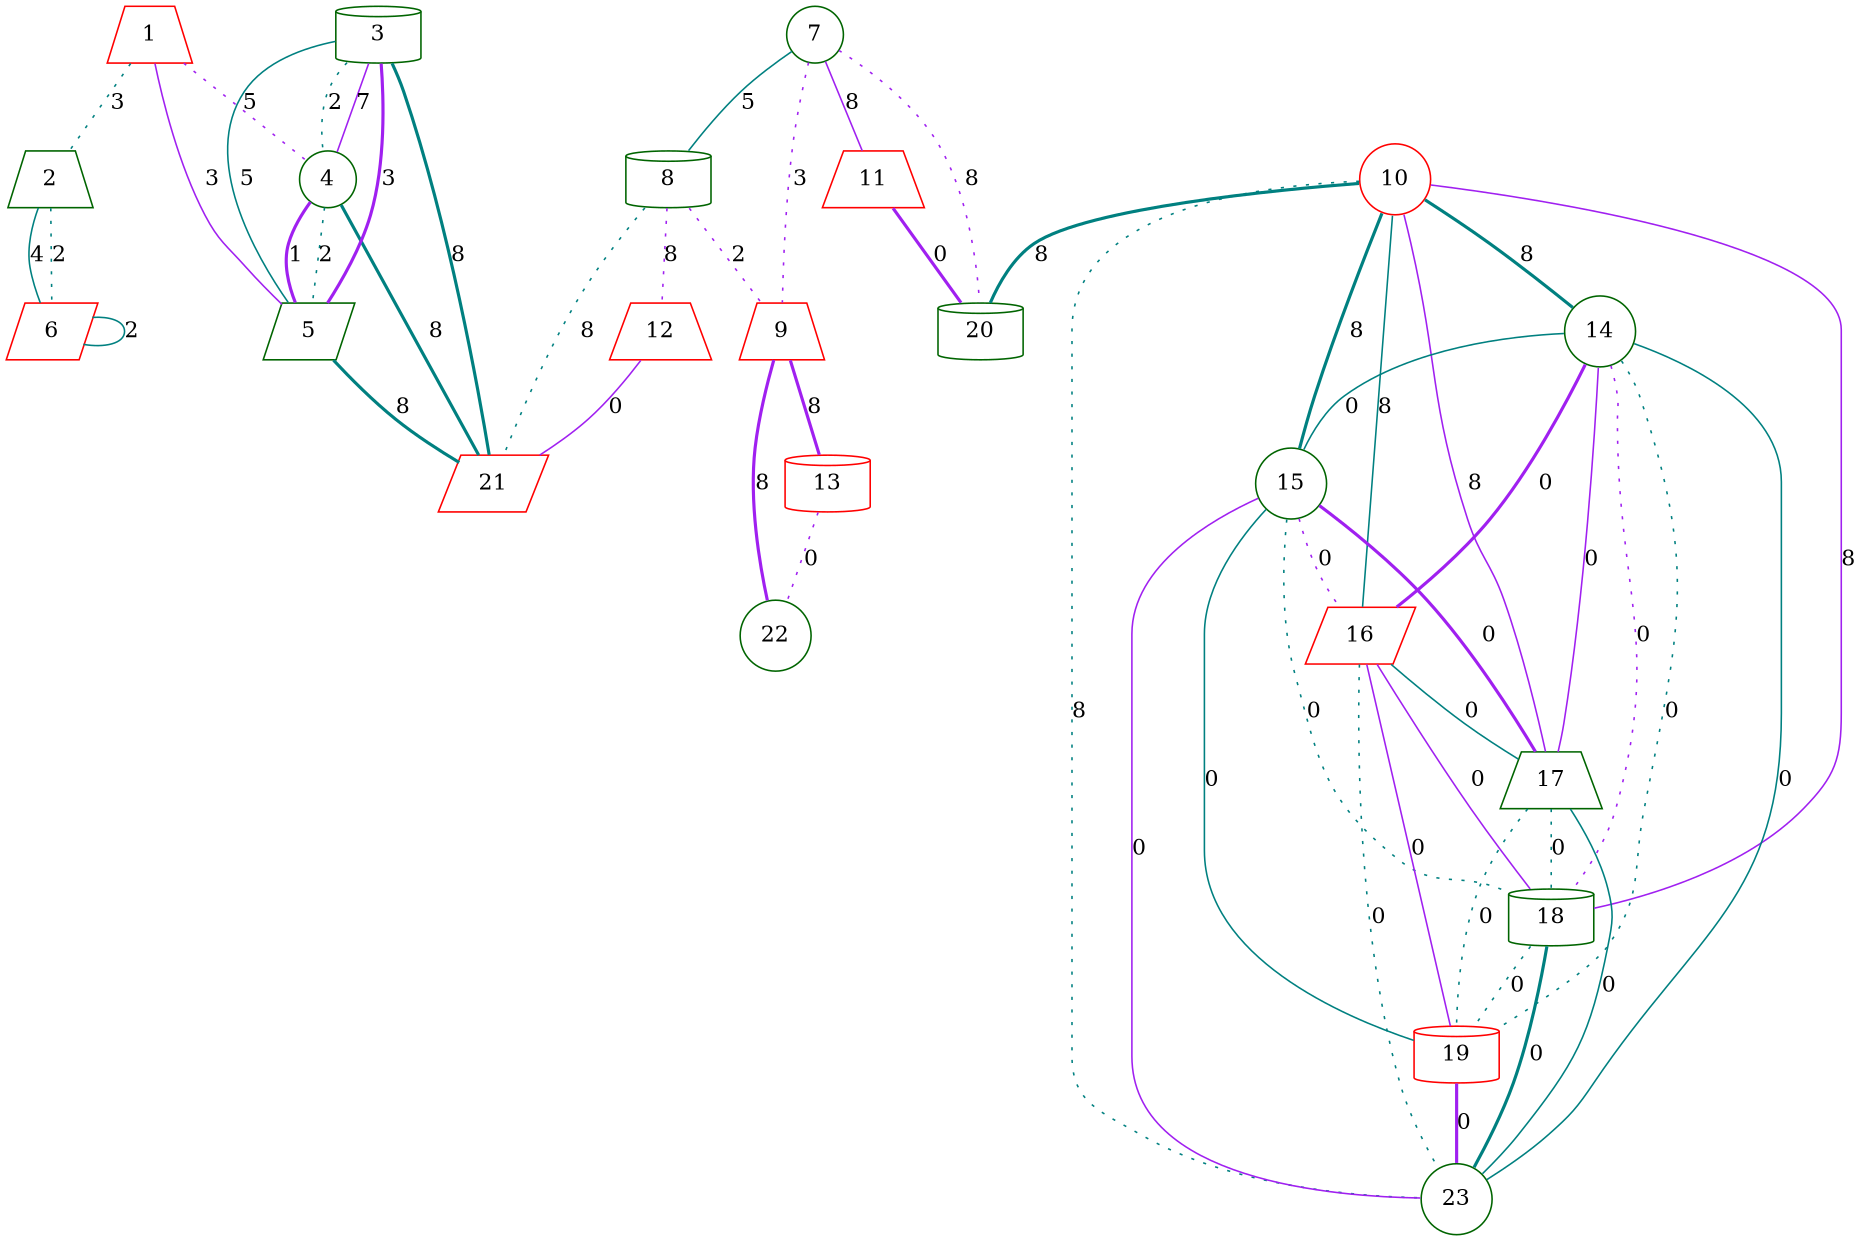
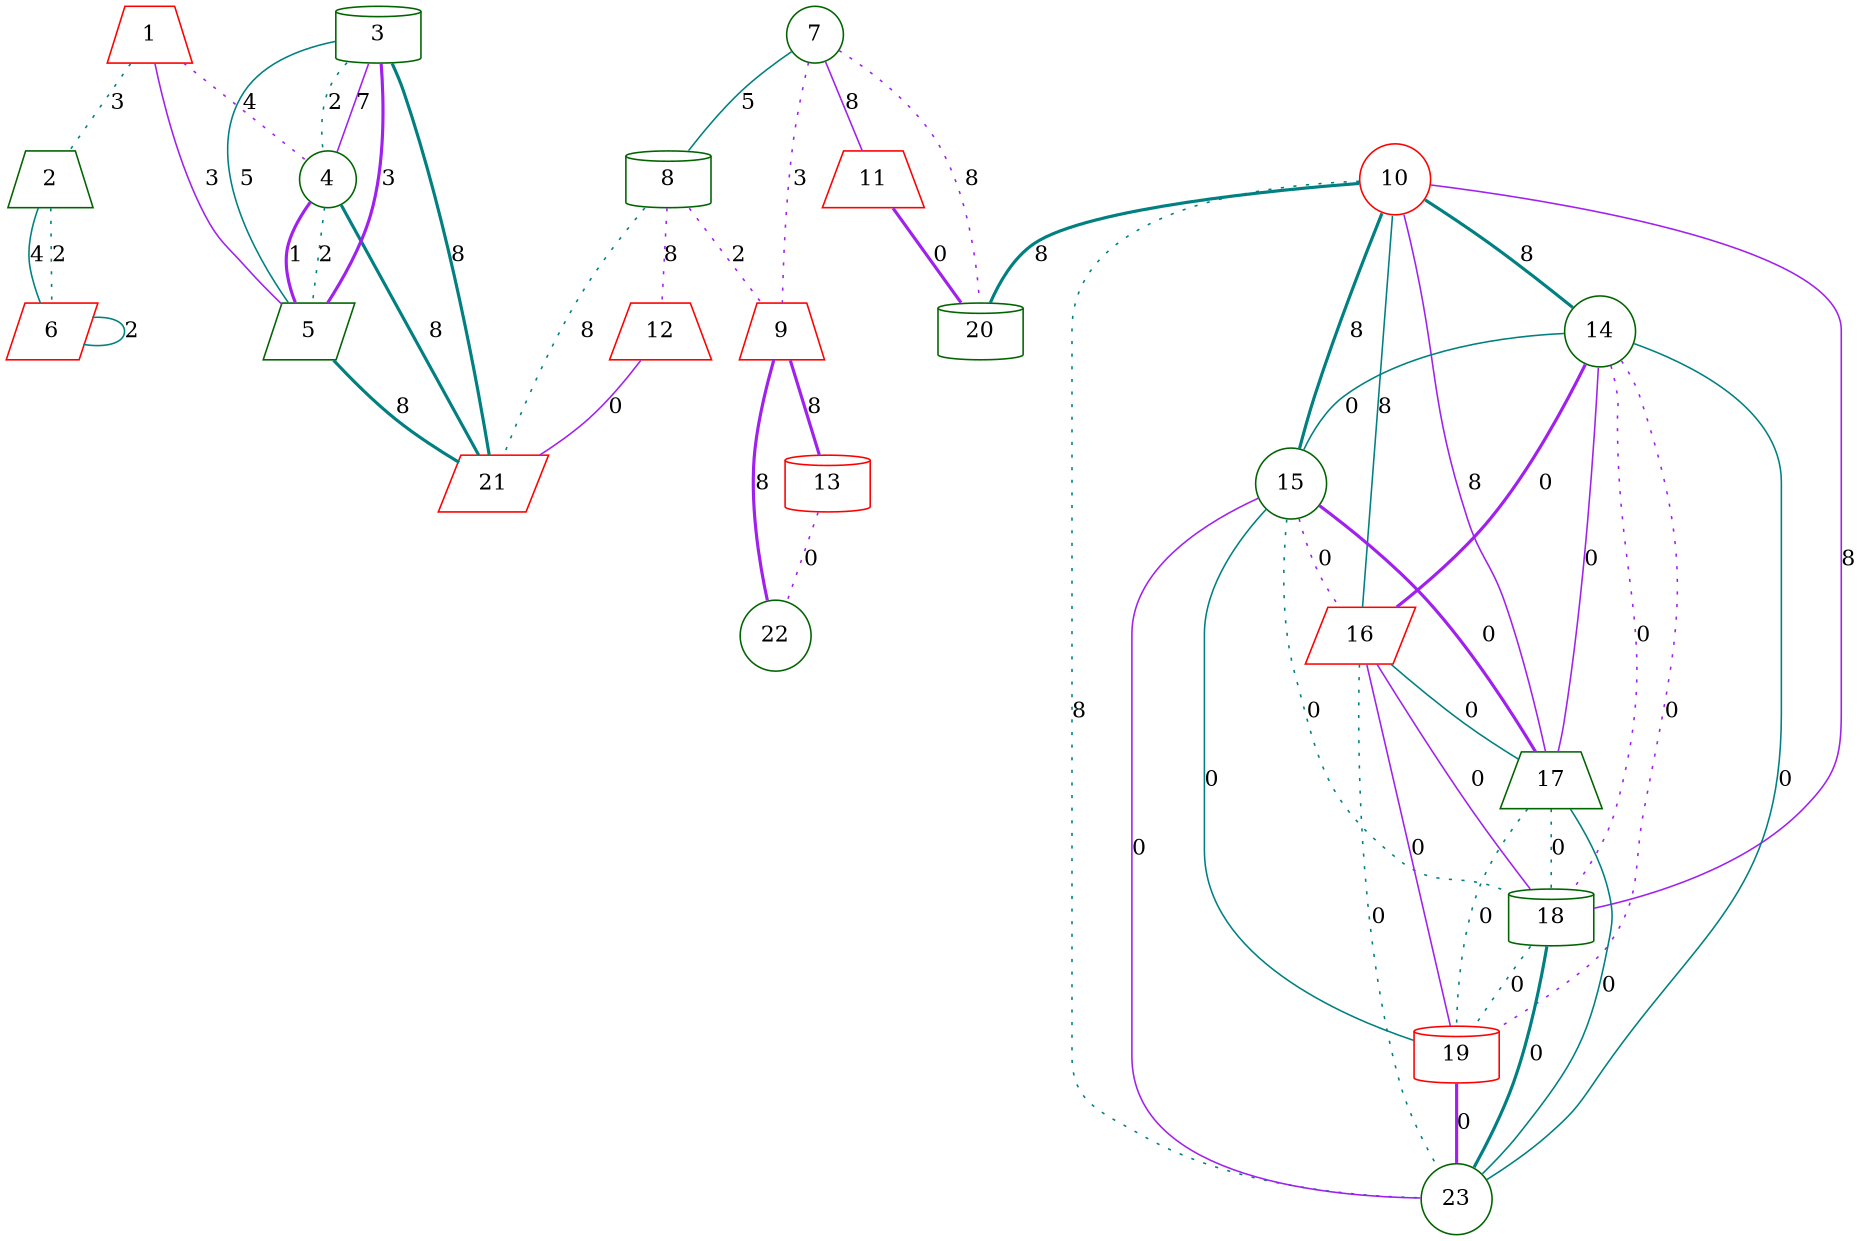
edge "1" -- "4": label "5" -> "4"
edge "14" -- "19": color teal -> purple
